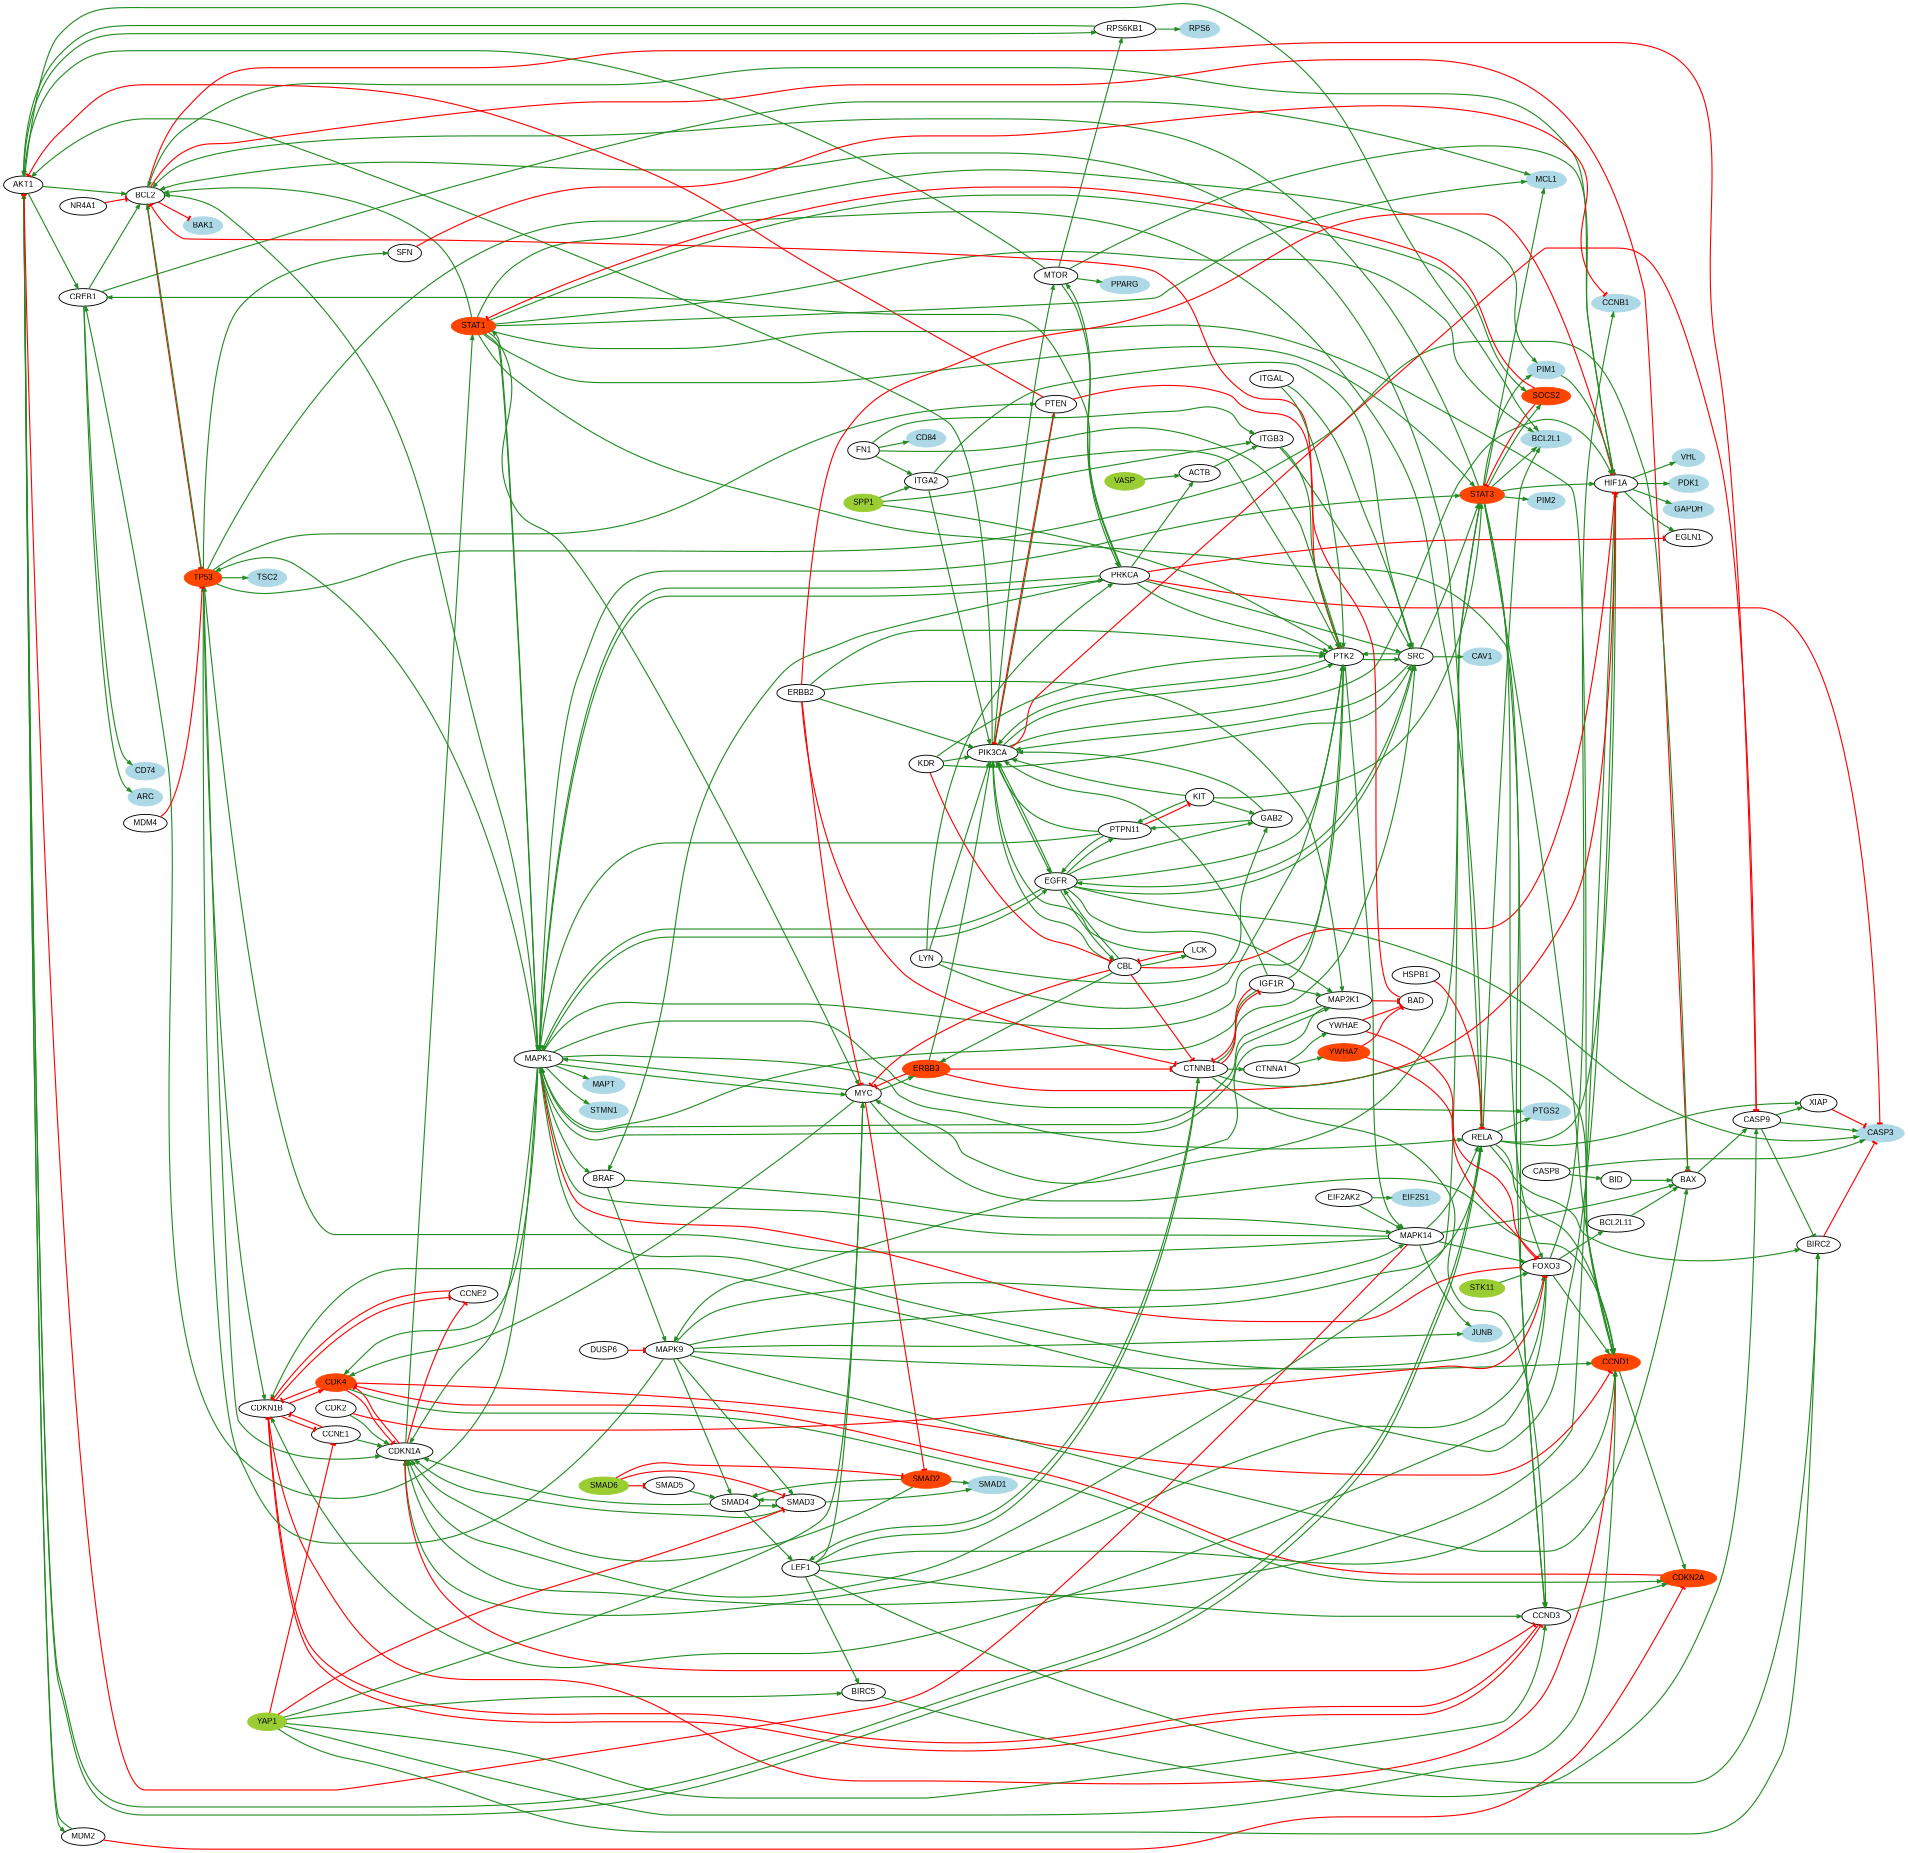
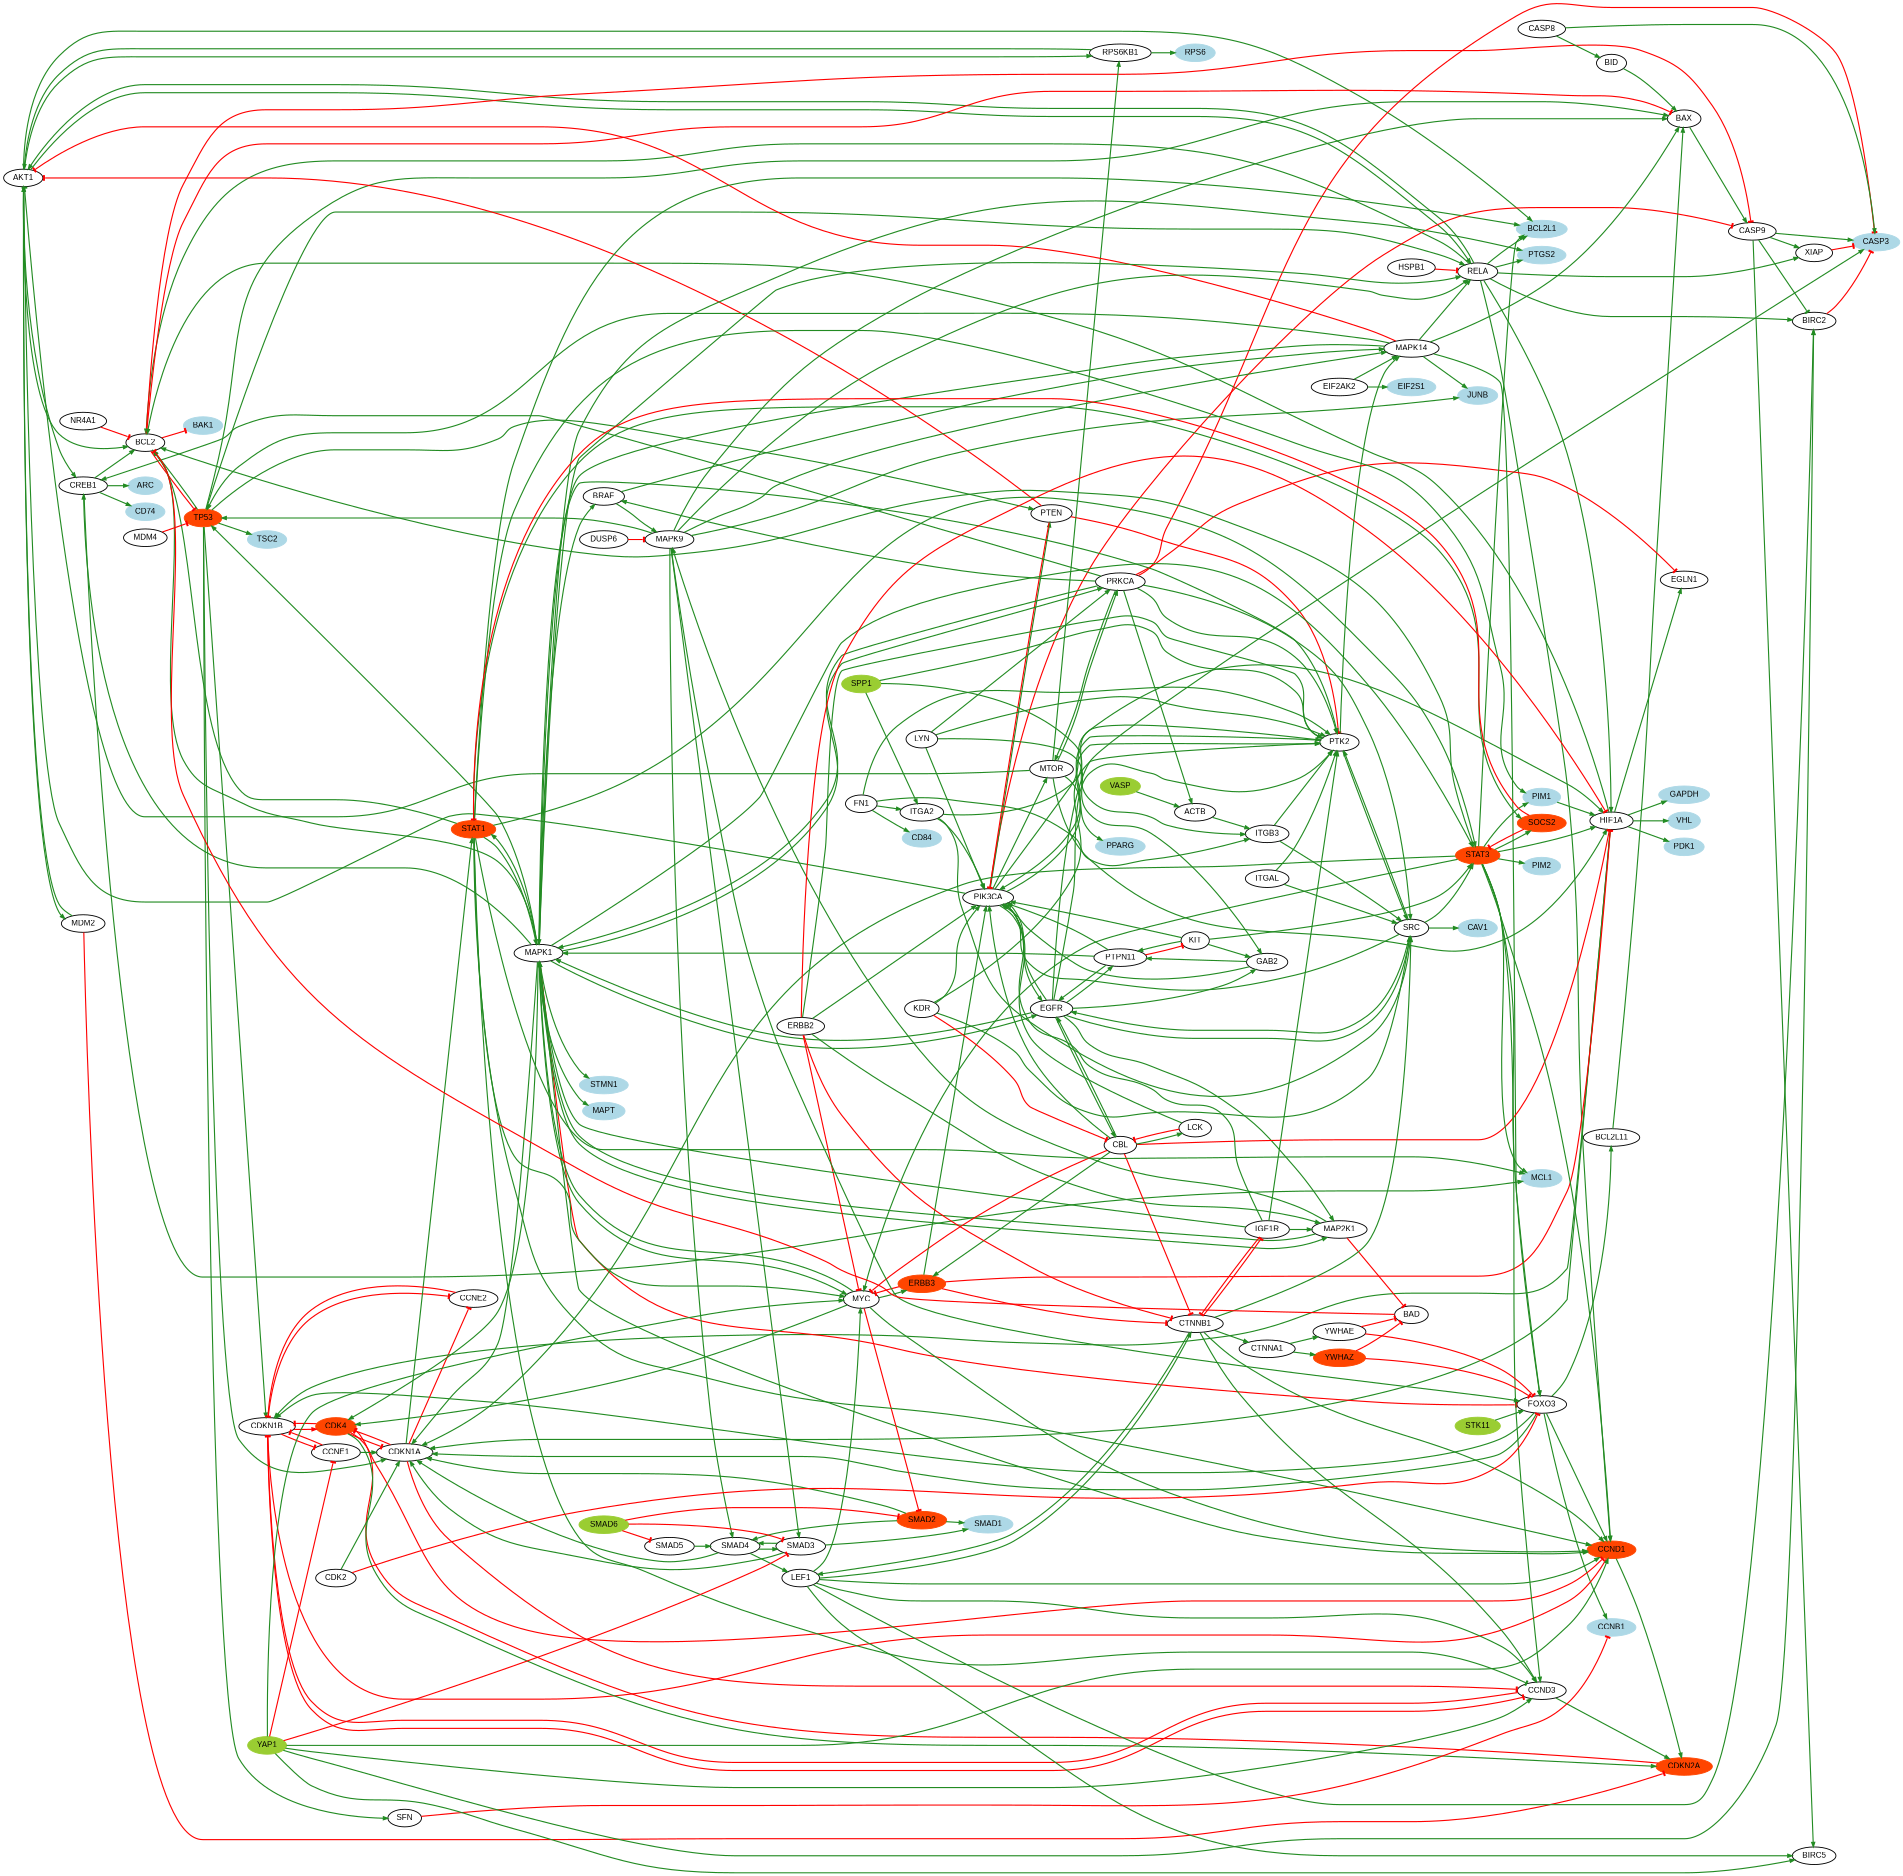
edge "MTOR" -> "AKT1": arrowhead normal -> tee
edge "STAT1" -> "CCND3": arrowhead normal -> tee
edge "BIRC5" -> "CASP9": reversed
